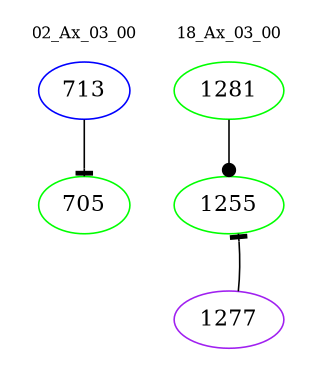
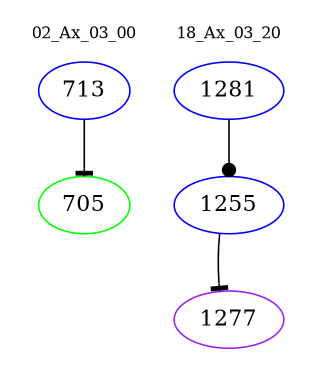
cluster "18_Ax_03_00": label "18_Ax_03_00" -> "18_Ax_03_20"
node "1281": color green -> blue
node "1255": color green -> blue
edge "1277" -> "1255": reversed
